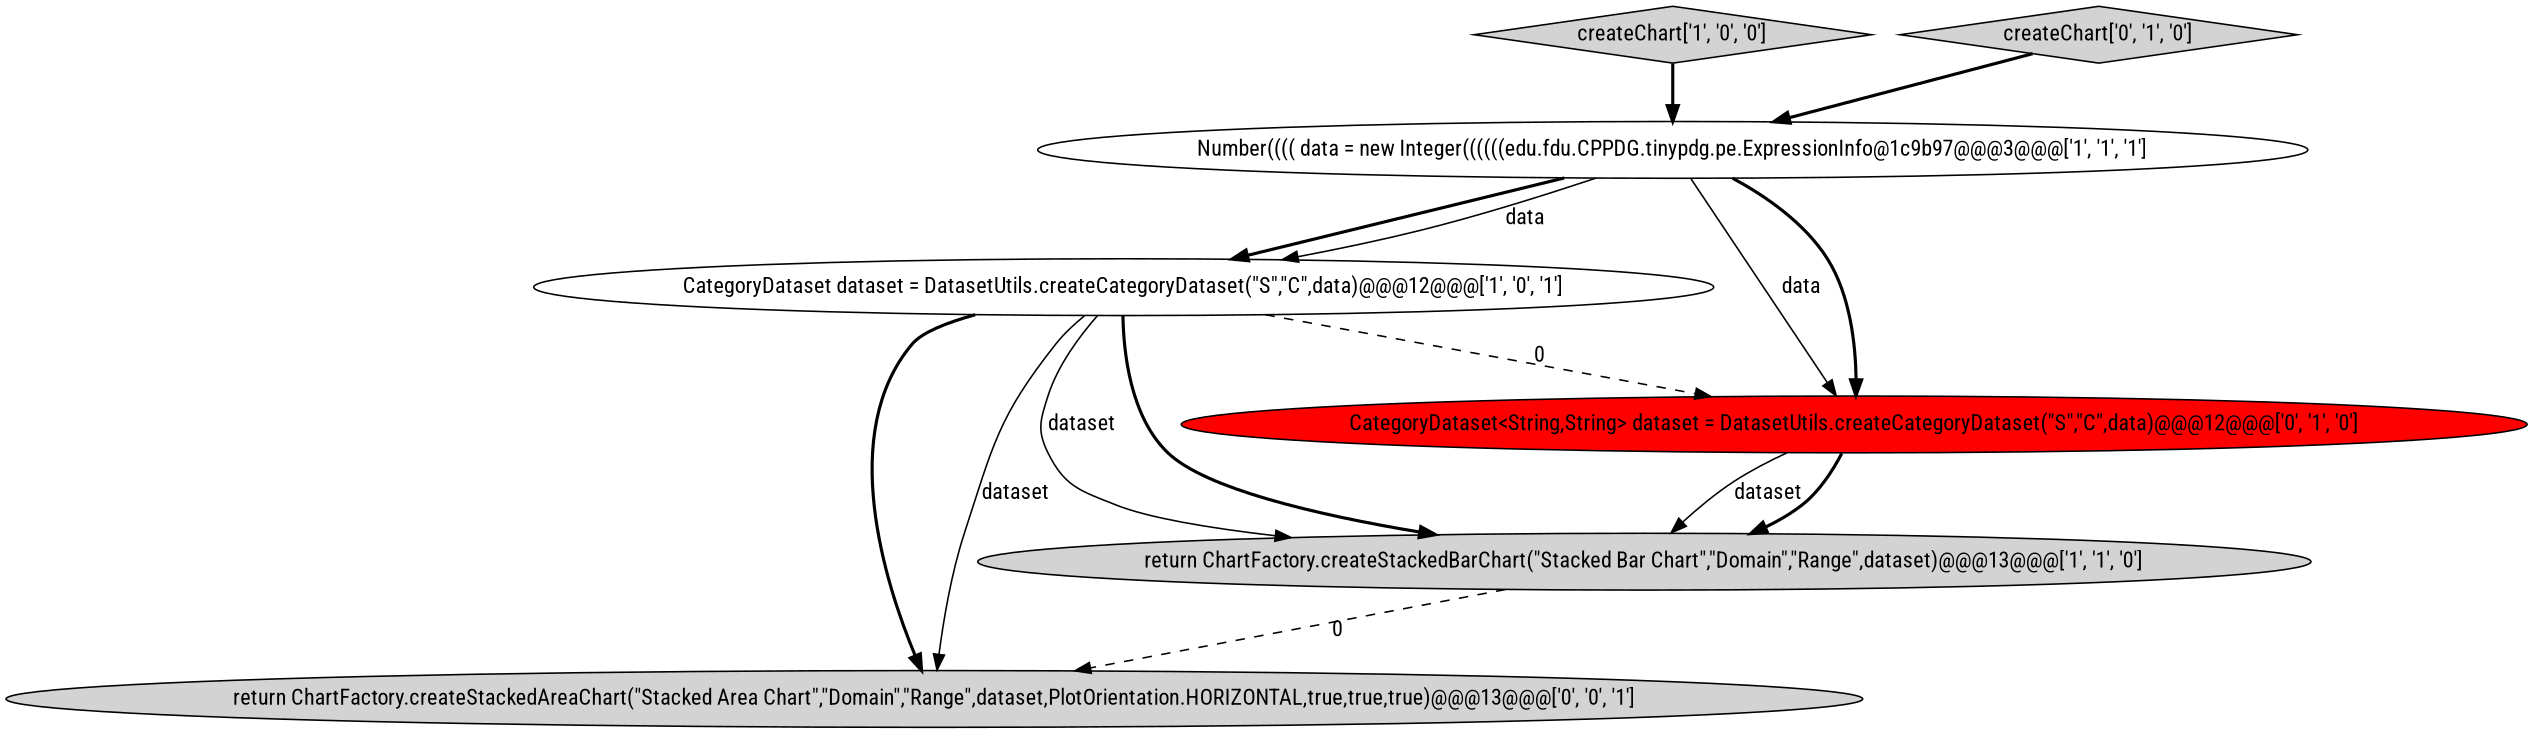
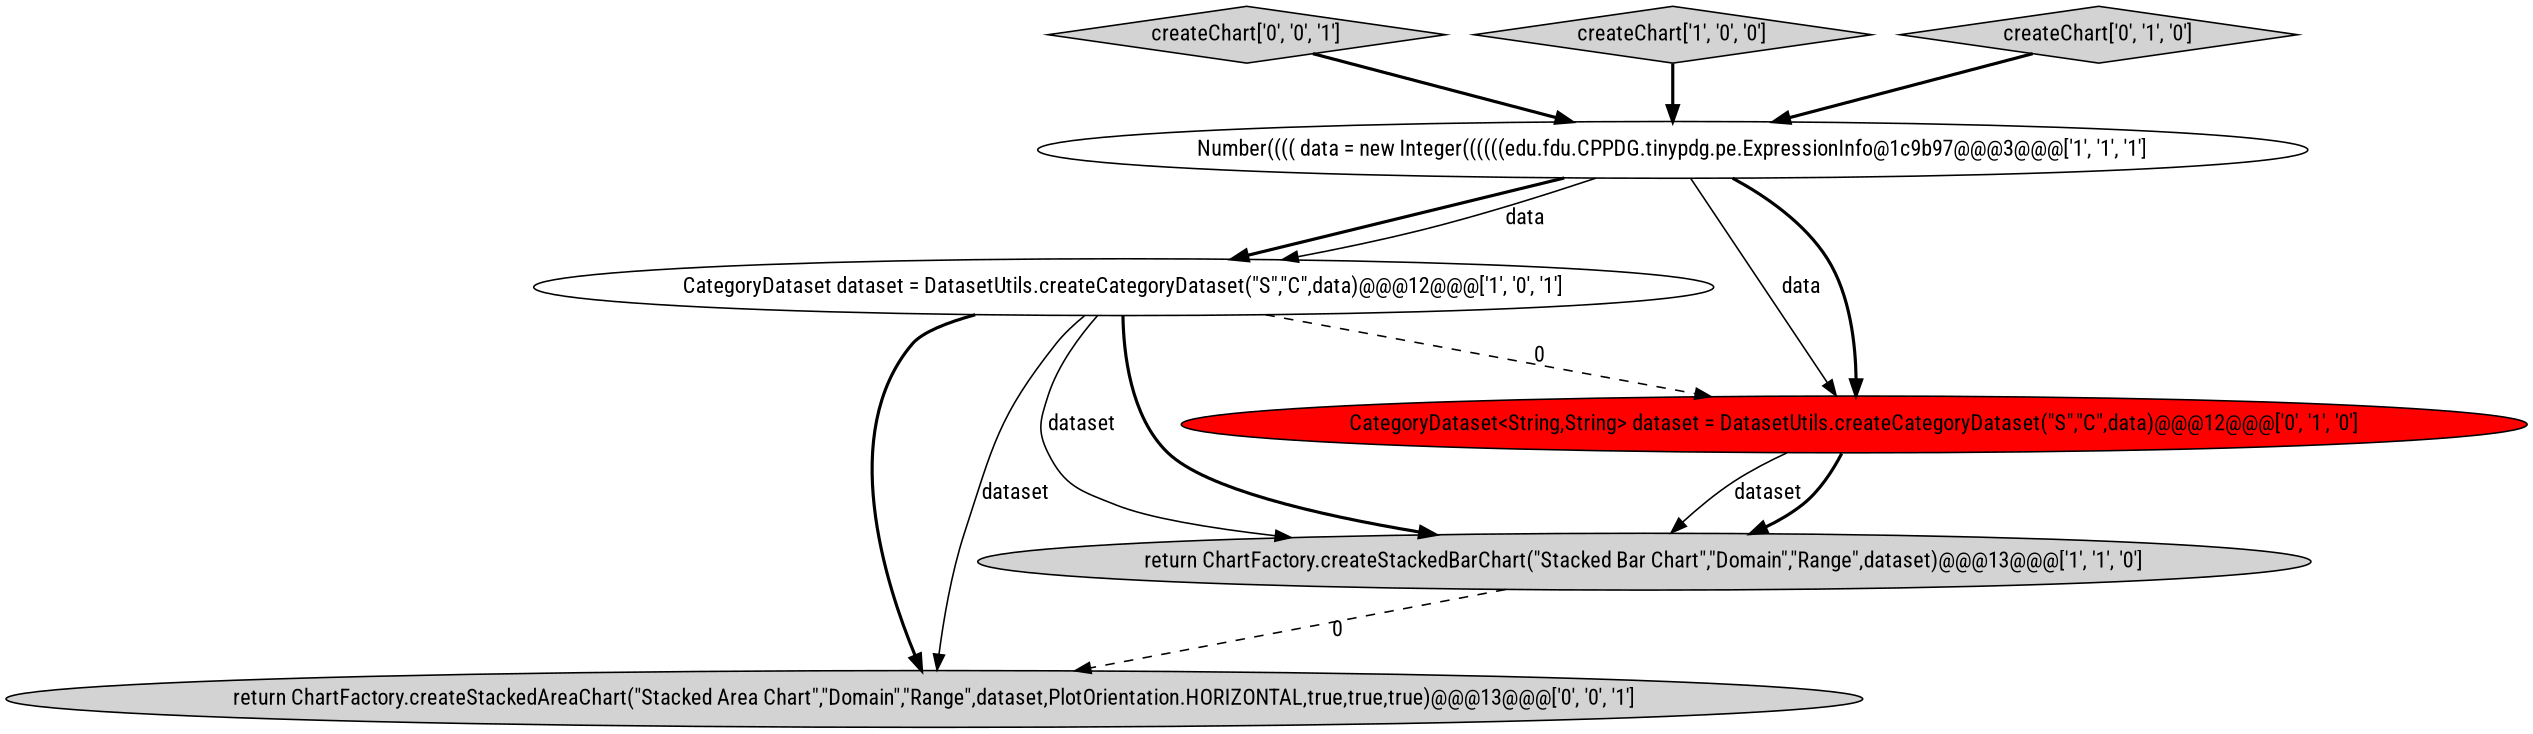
node "createChart['0', '0', '1']": added
